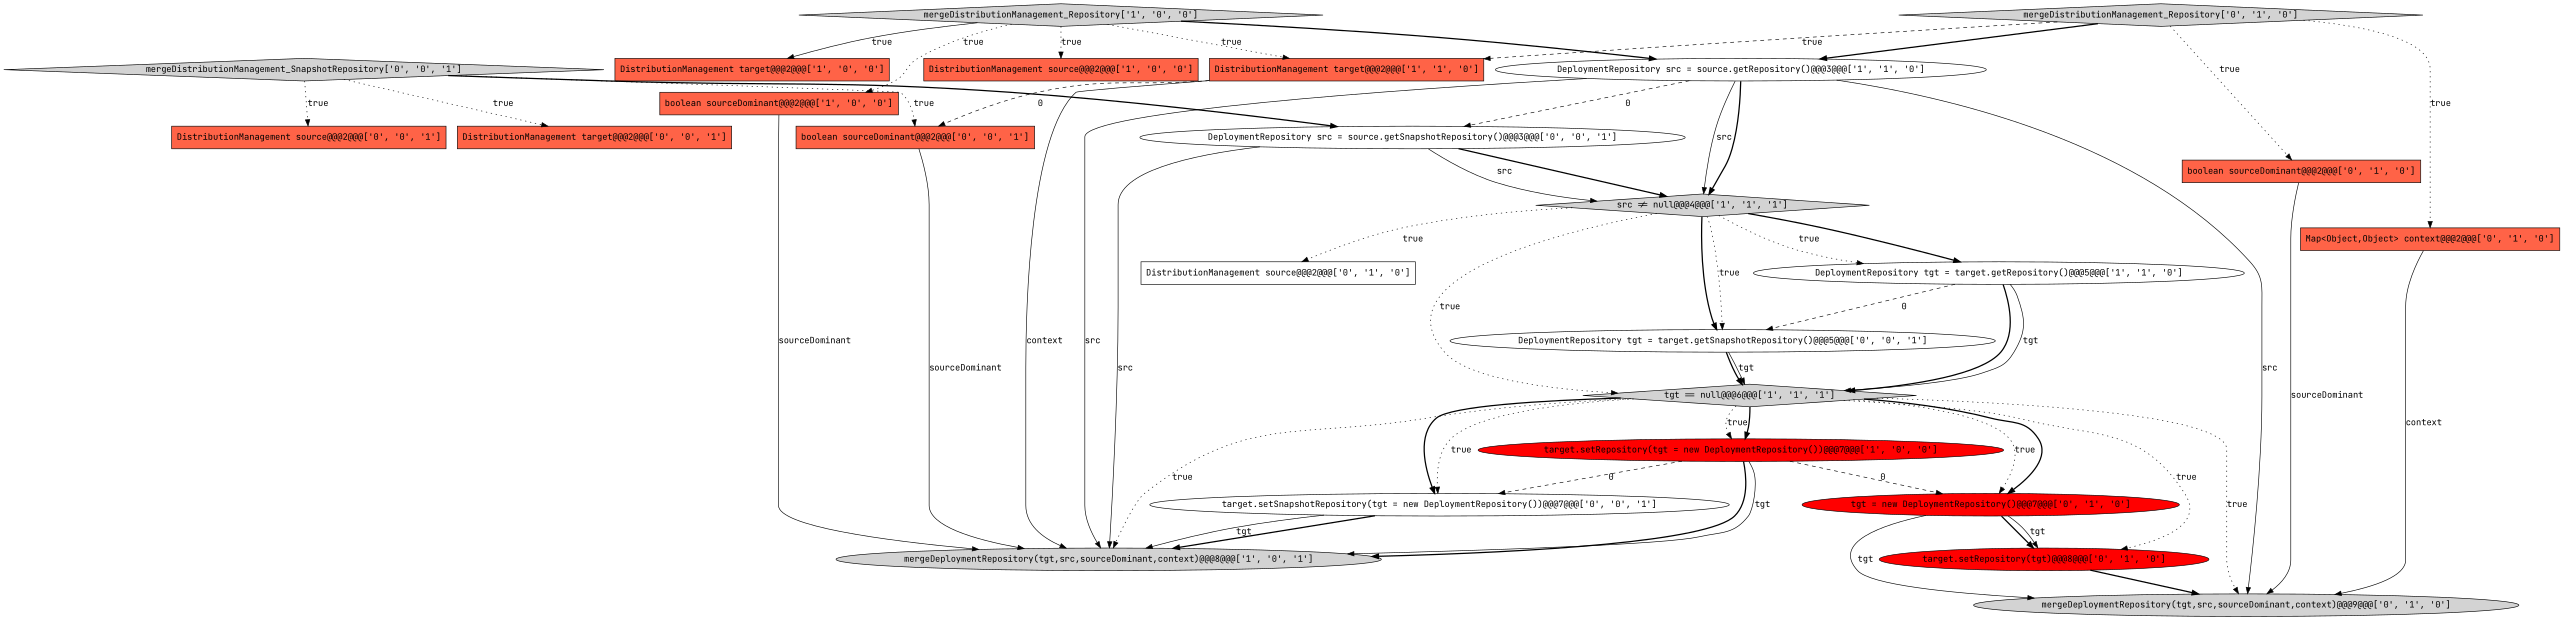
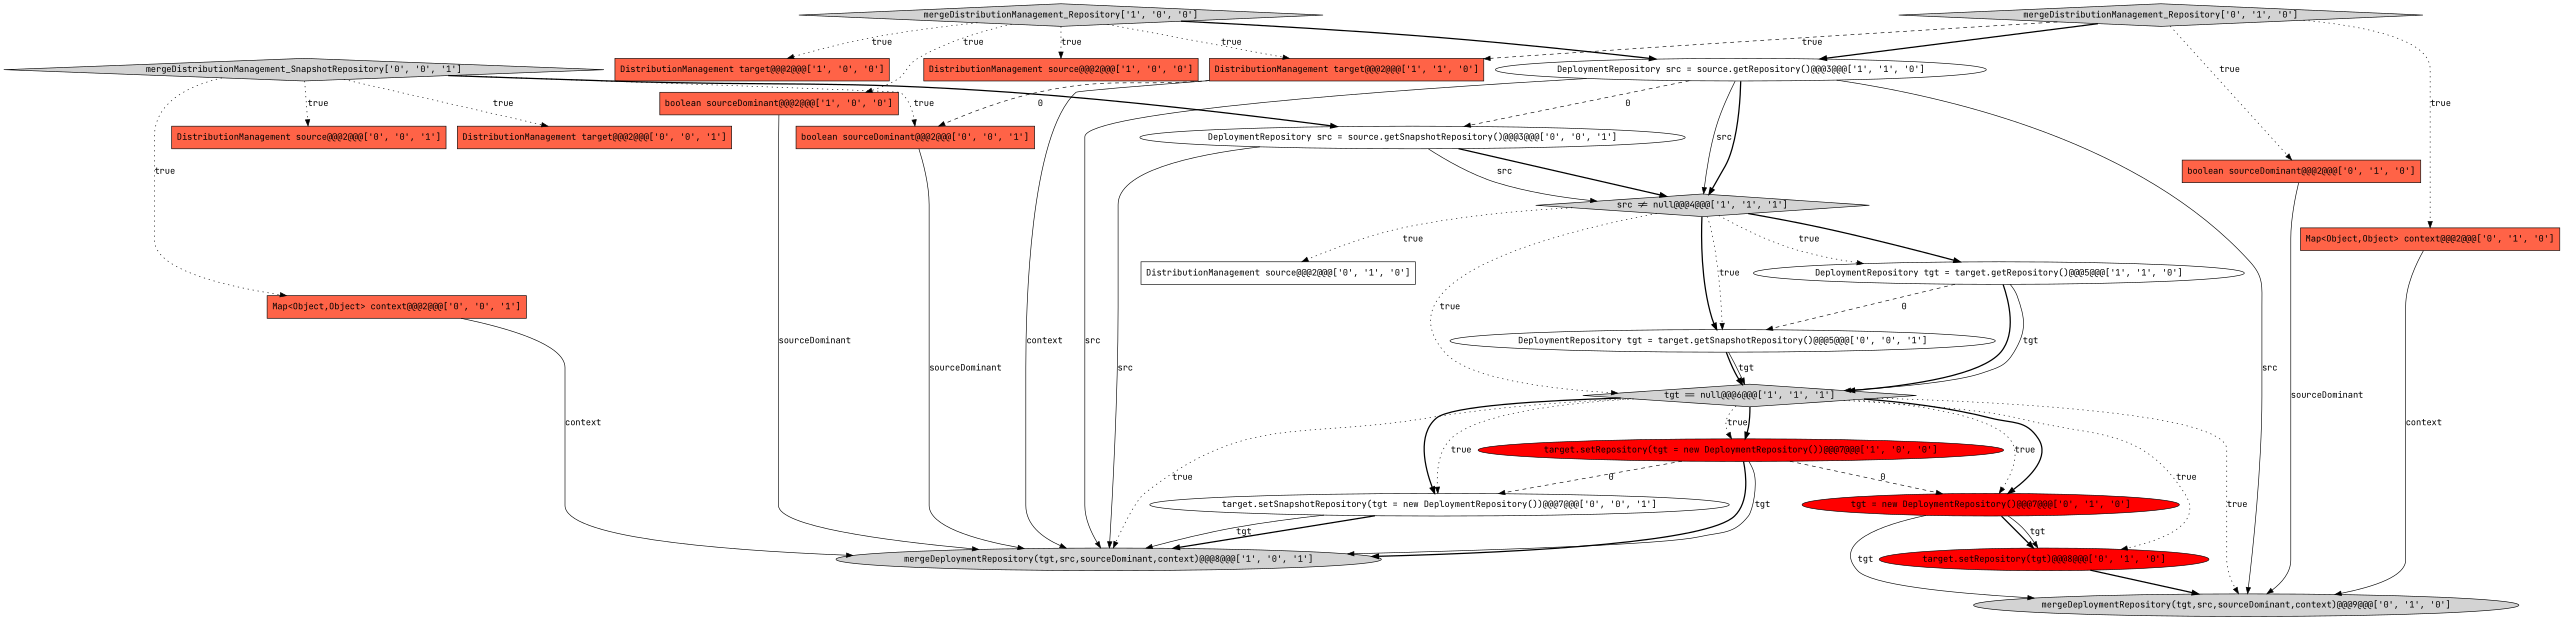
edge "mergeDistributionManagement_Repository['1', '0', '0']" -> "DistributionManagement target@@@2@@@['1', '0', '0']": style solid -> dotted
node "Map<Object,Object> context@@@2@@@['0', '0', '1']": added
